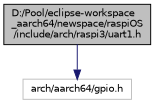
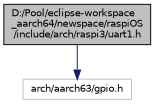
node "arch/aarch64/gpio.h": label "arch/aarch64/gpio.h" -> "arch/aarch63/gpio.h"
